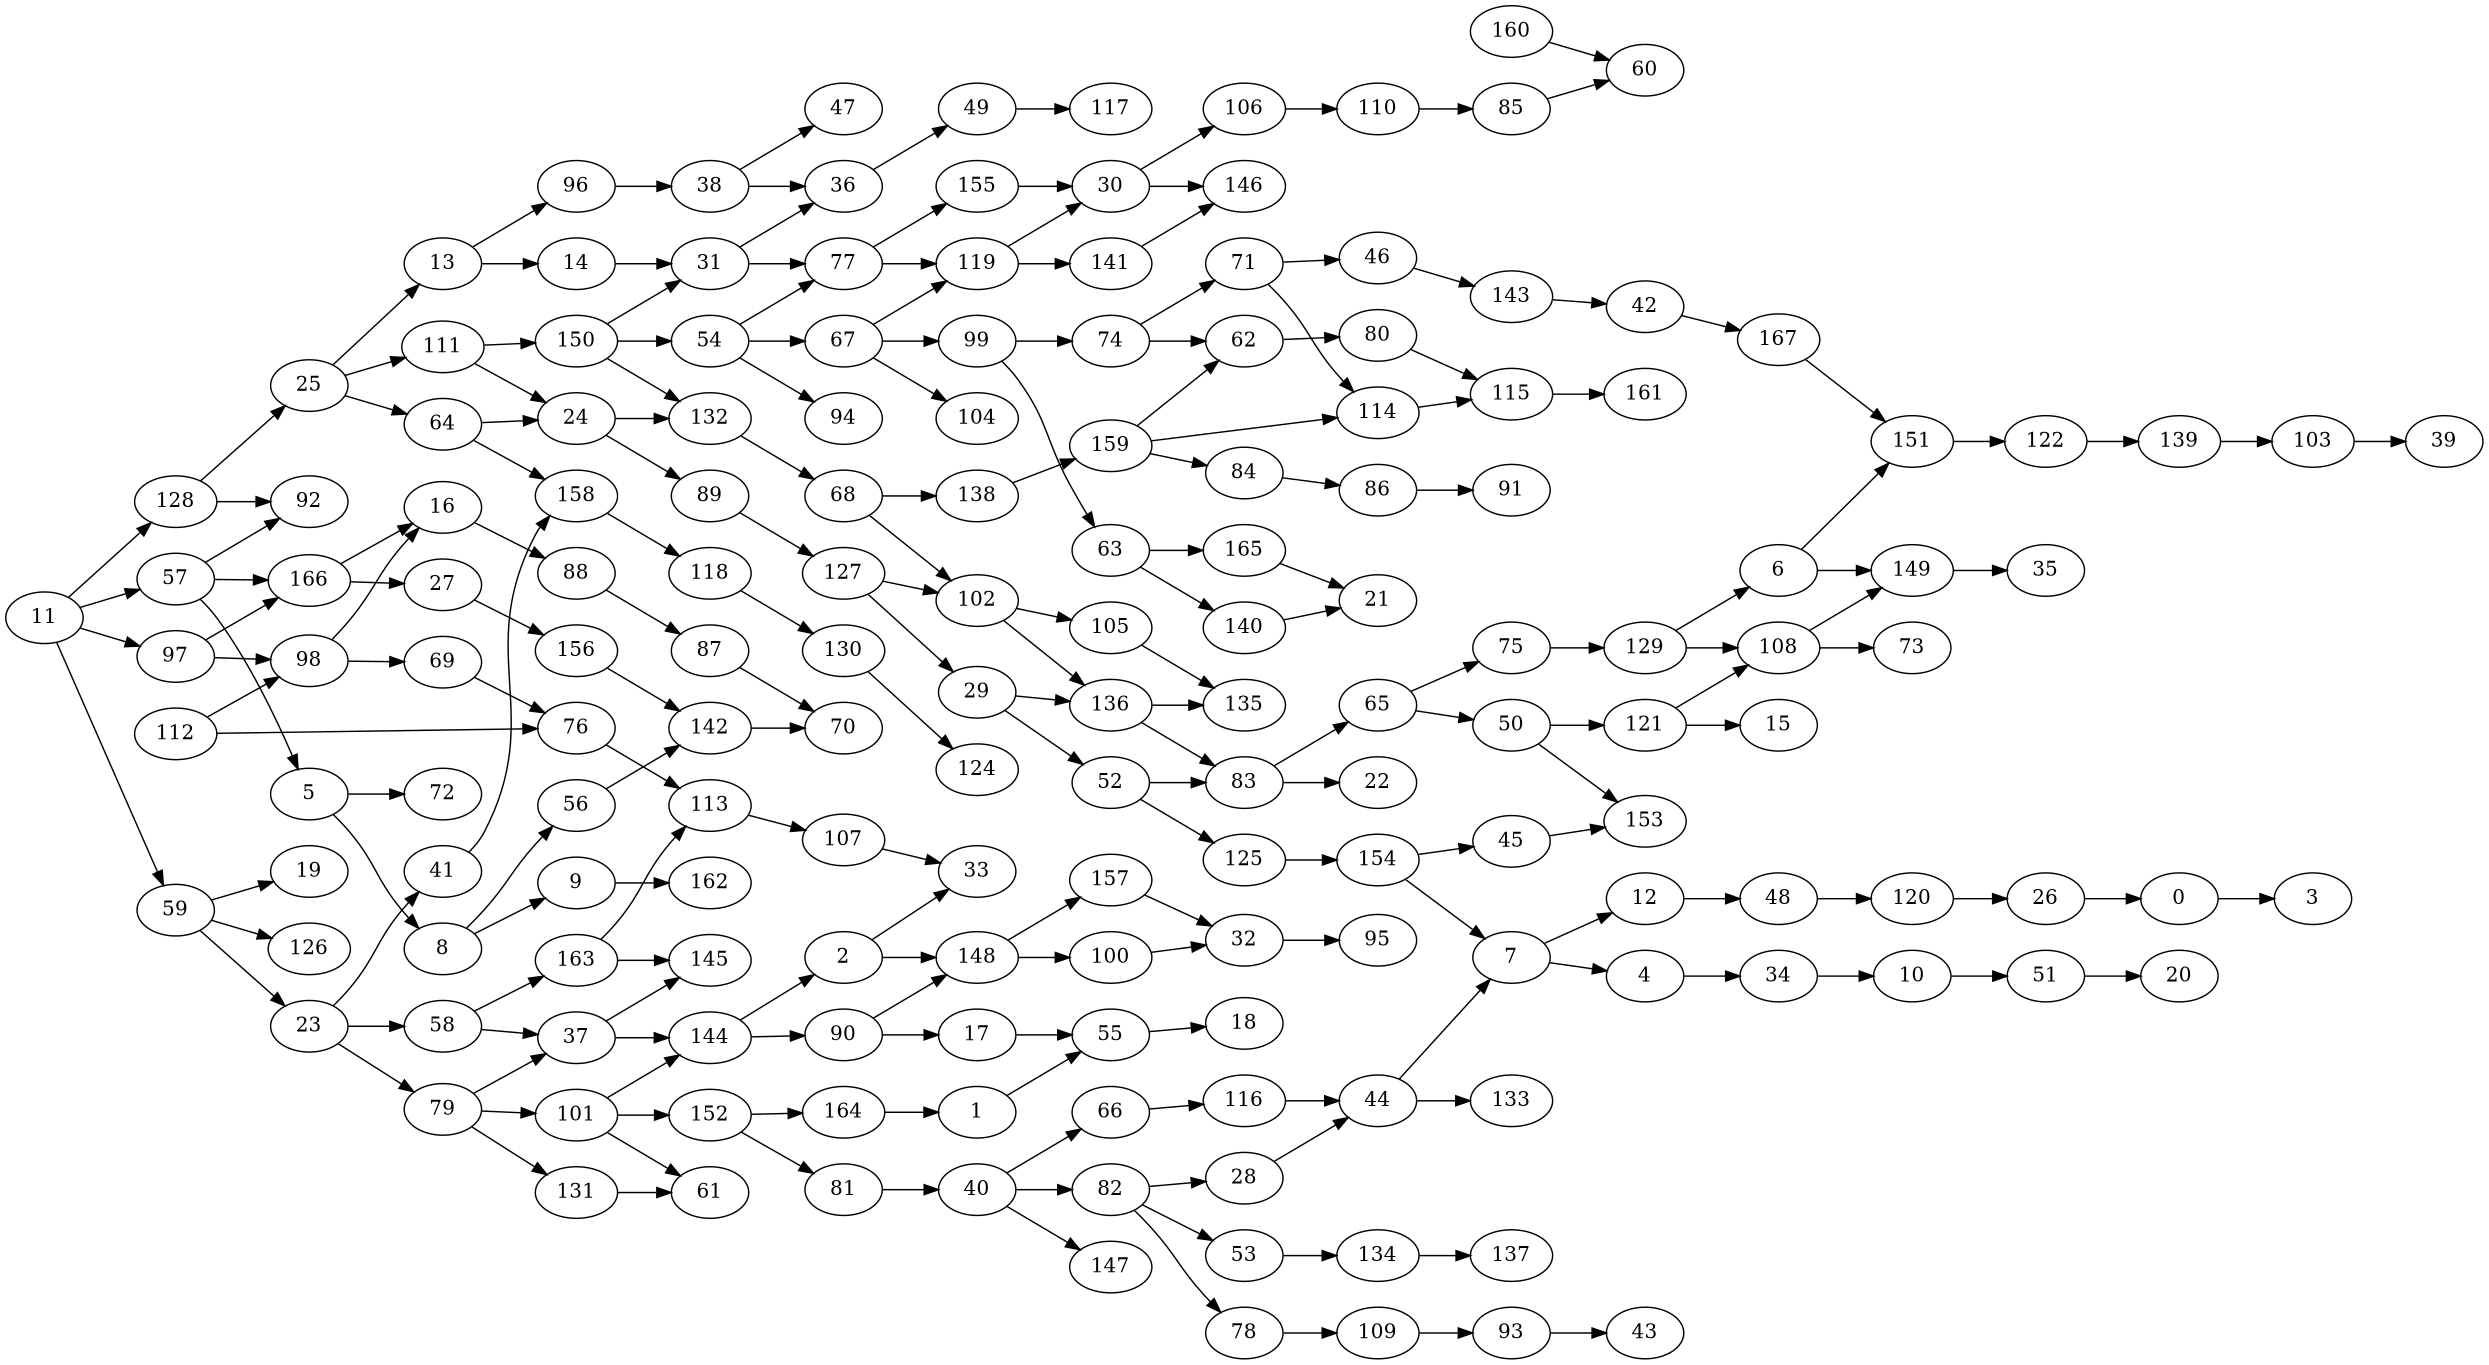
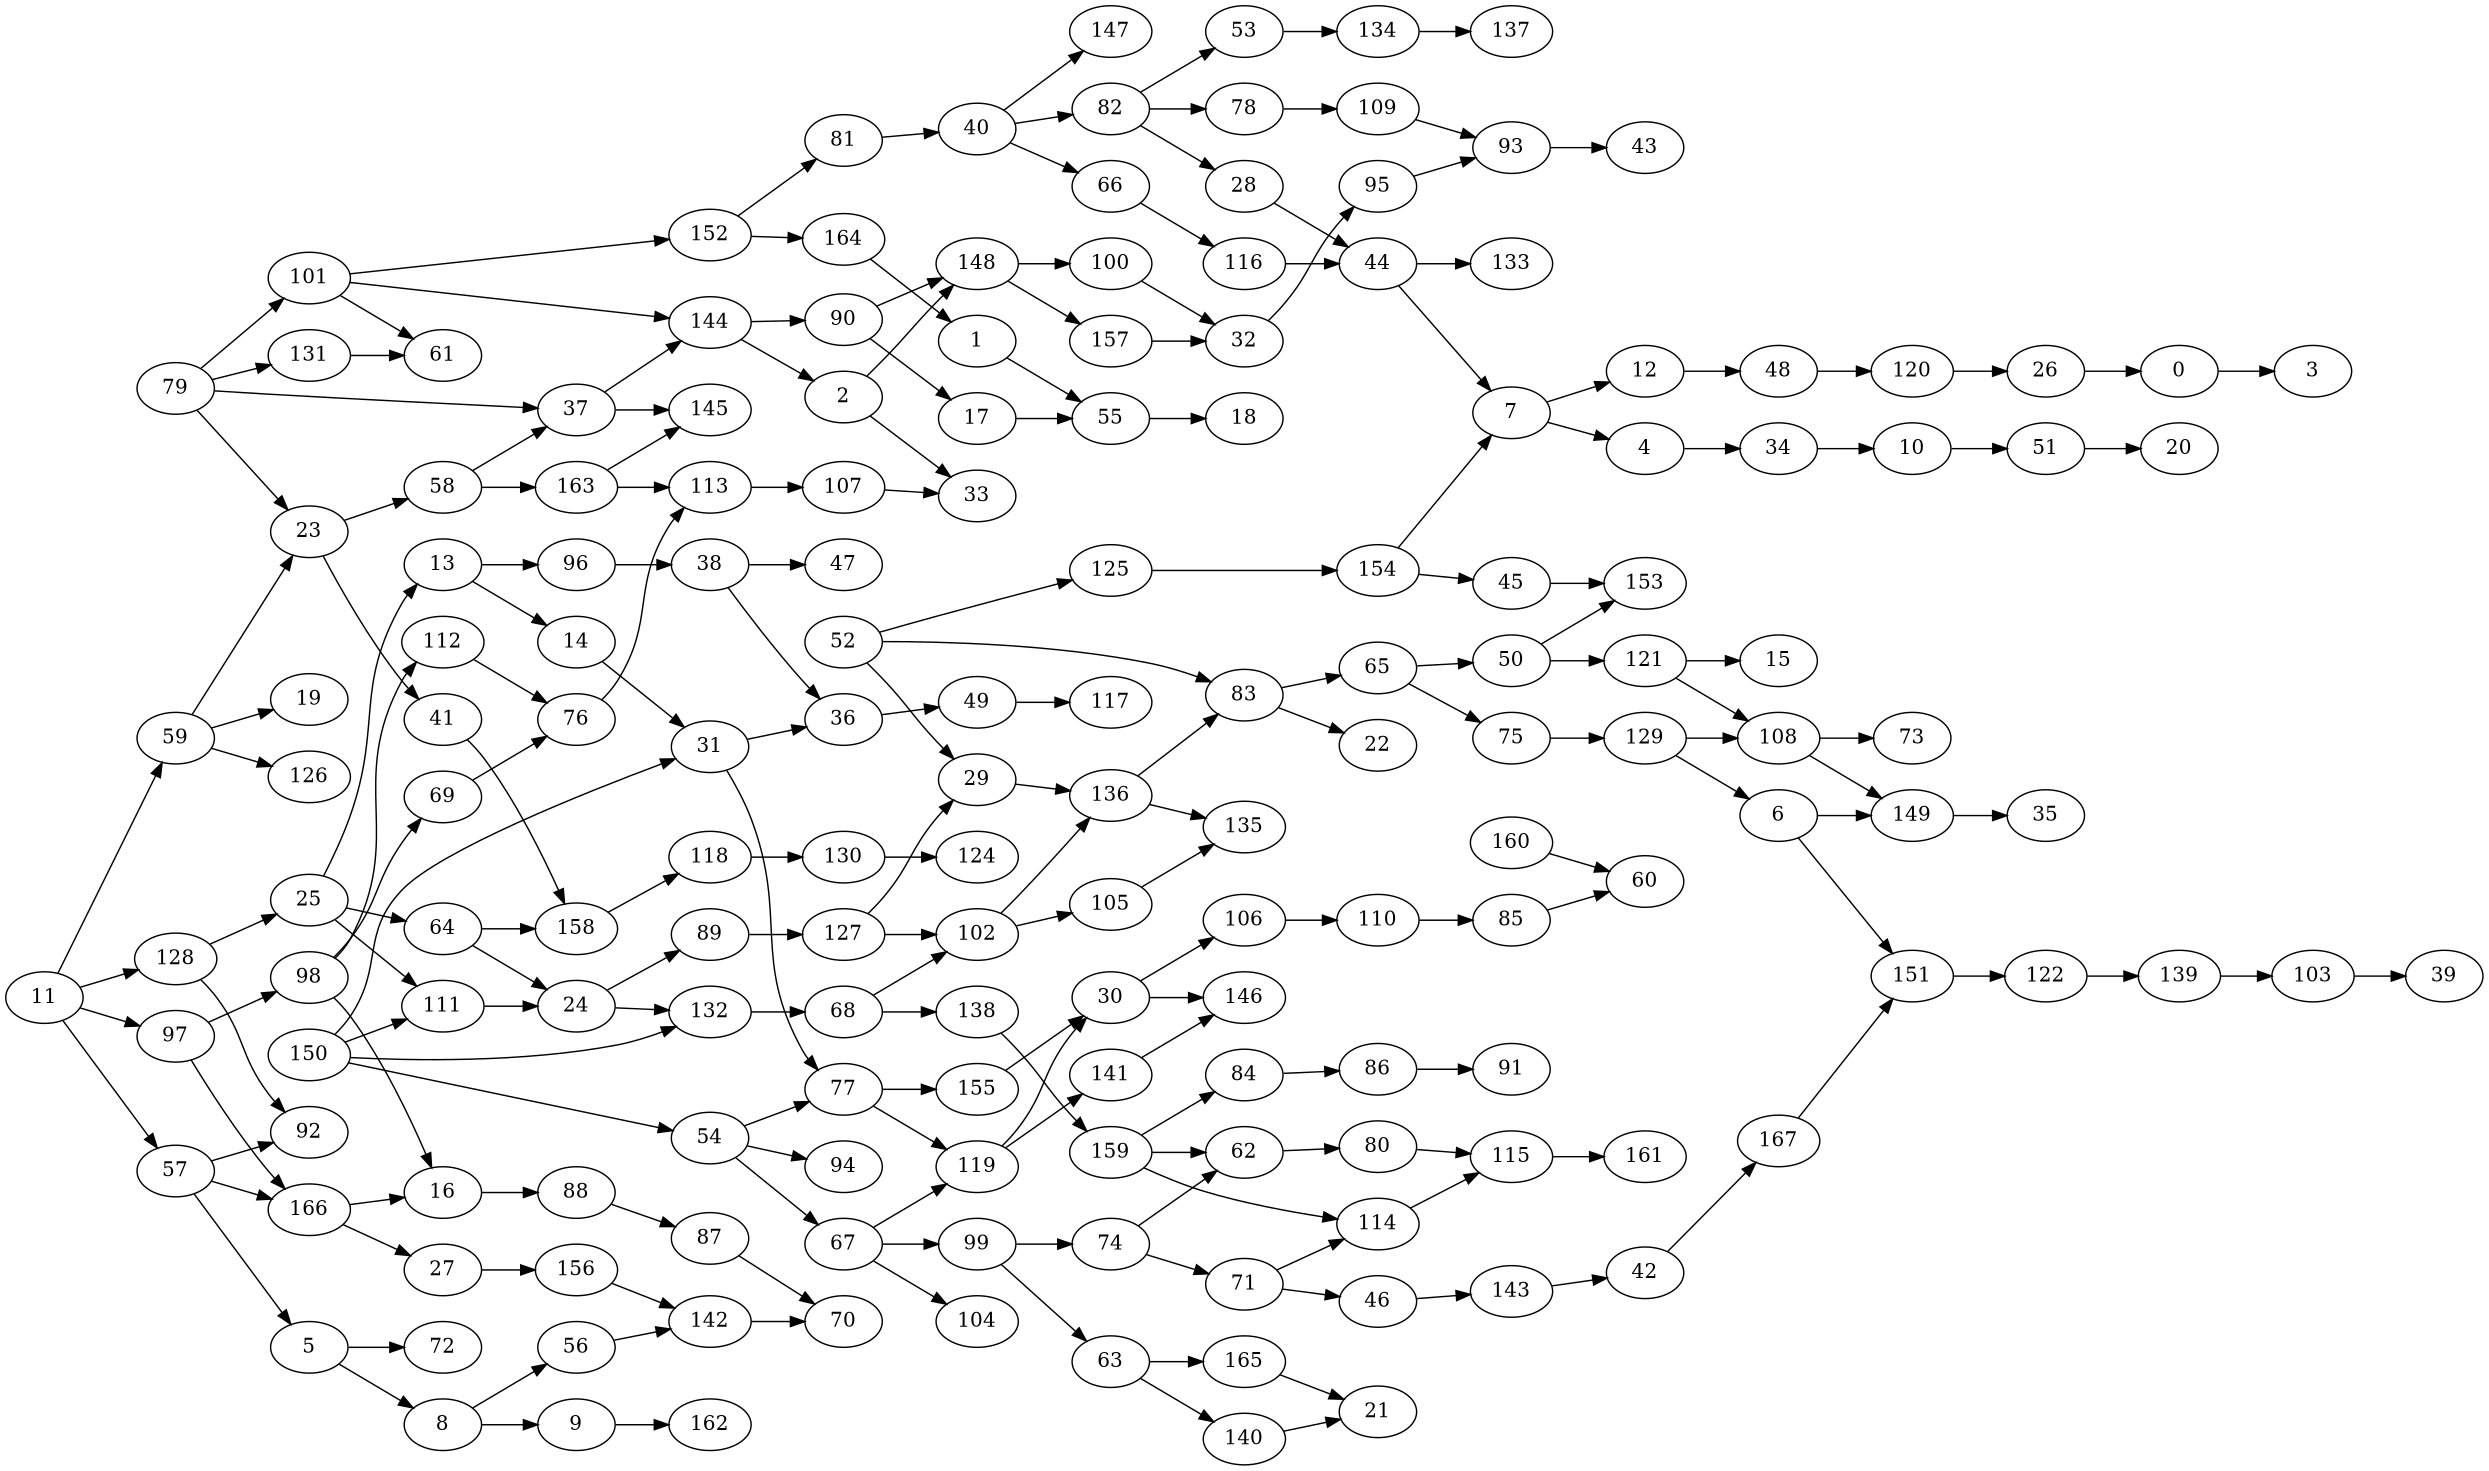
edge "95" -> "93": added
edge "111" -> "150": reversed
edge "112" -> "98": reversed
edge "29" -> "52": reversed
edge "23" -> "79": reversed
